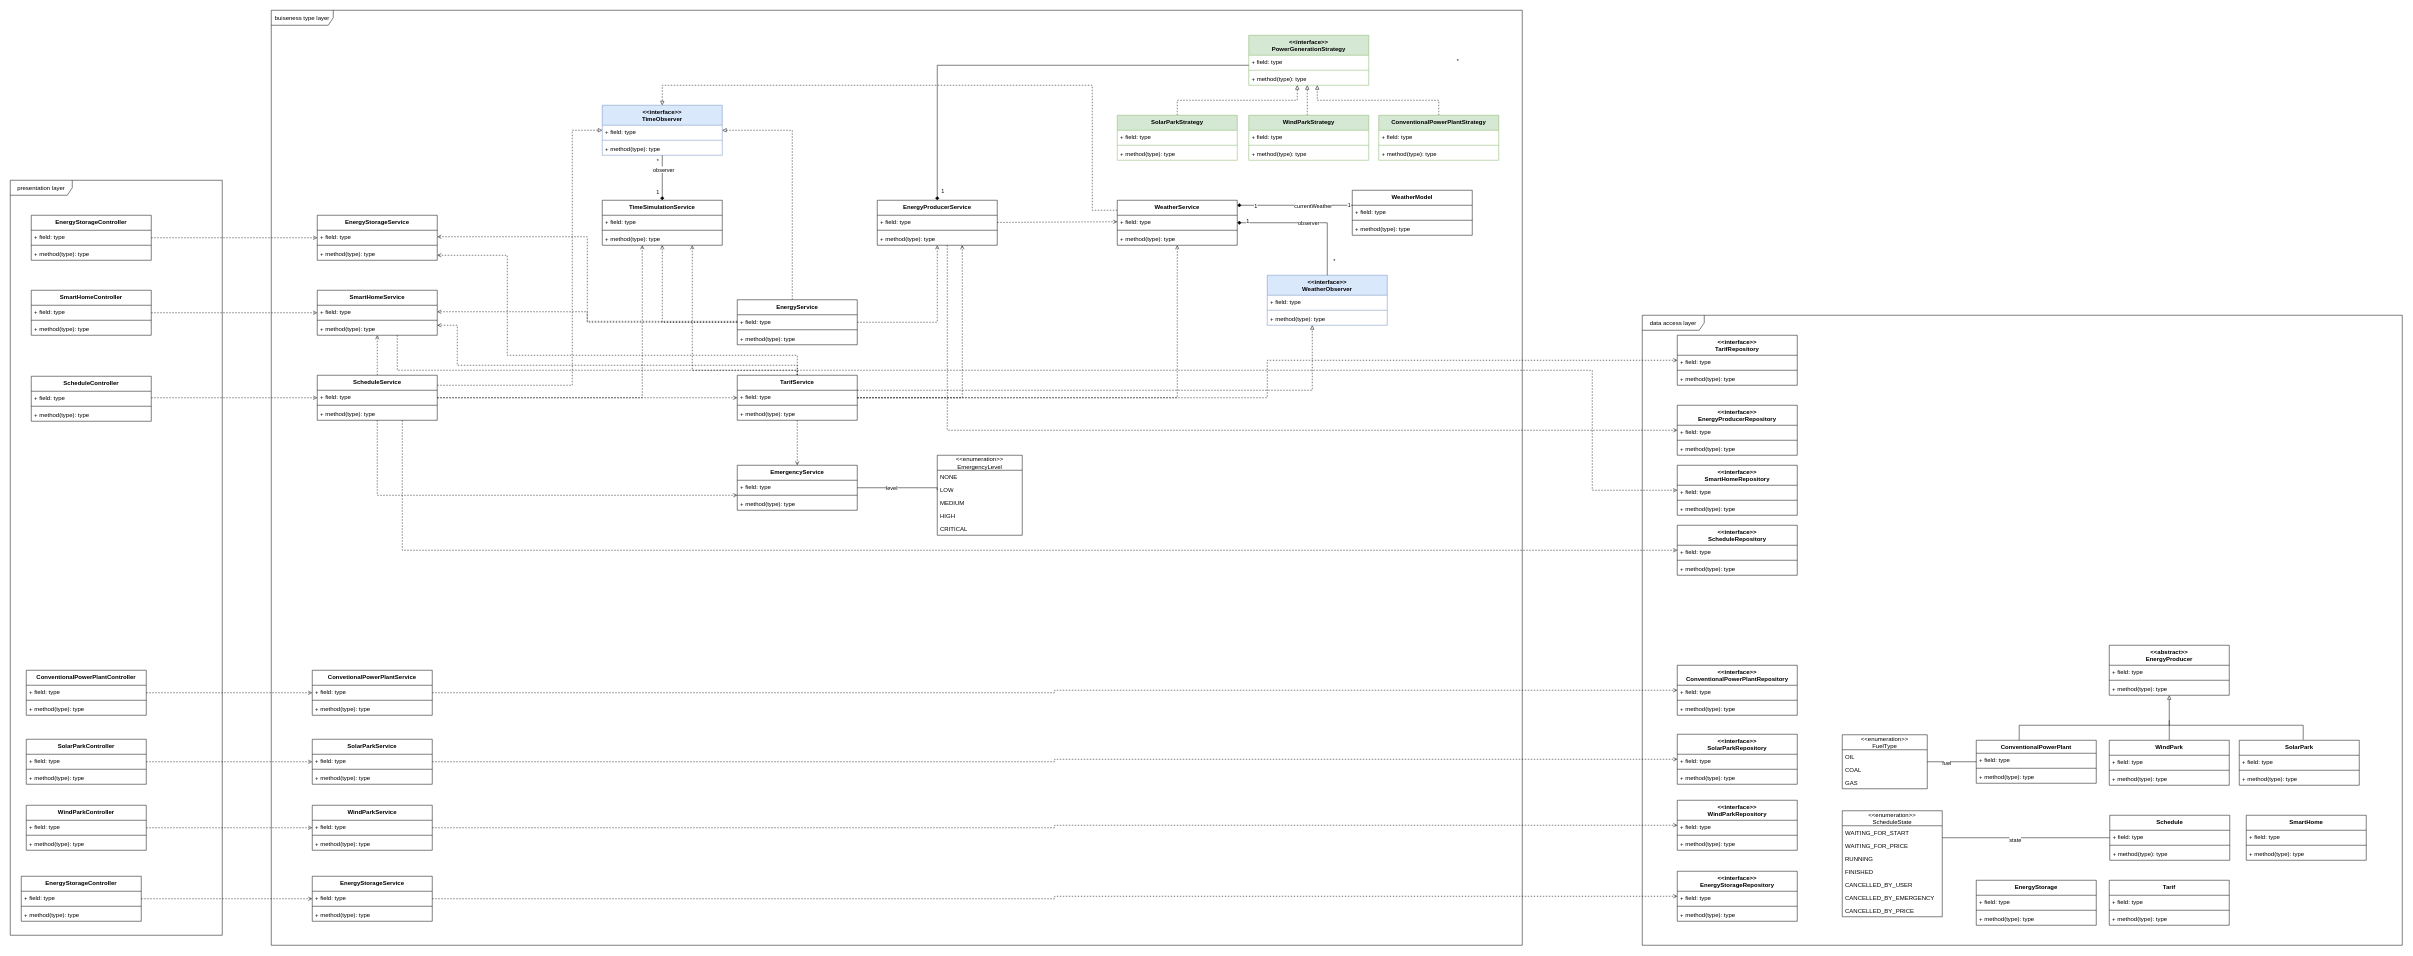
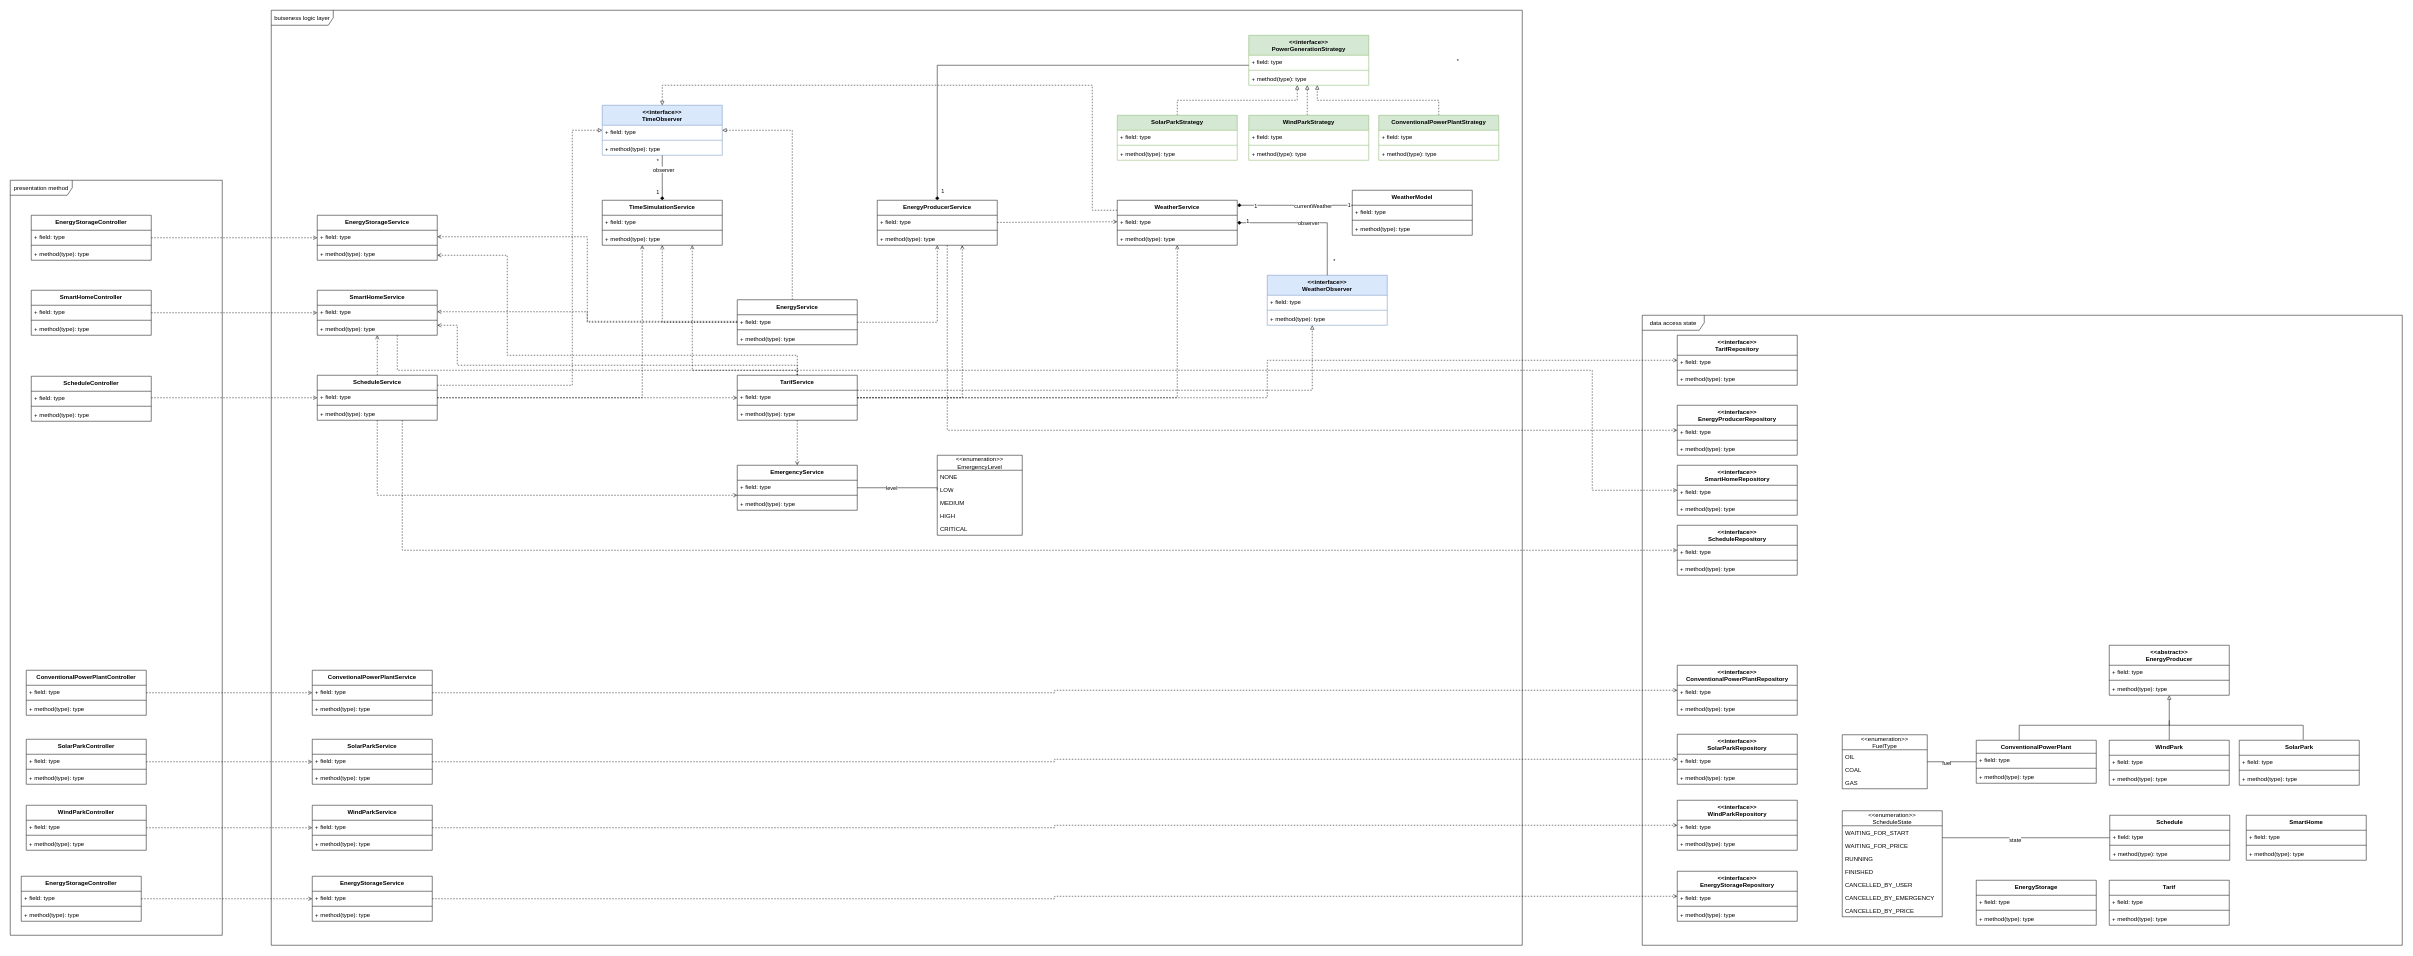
node "buiseness type layer": label "buiseness type layer" -> "buiseness logic layer"
node "presentation layer": label "presentation layer" -> "presentation method"
node "data access layer": label "data access layer" -> "data access state"
